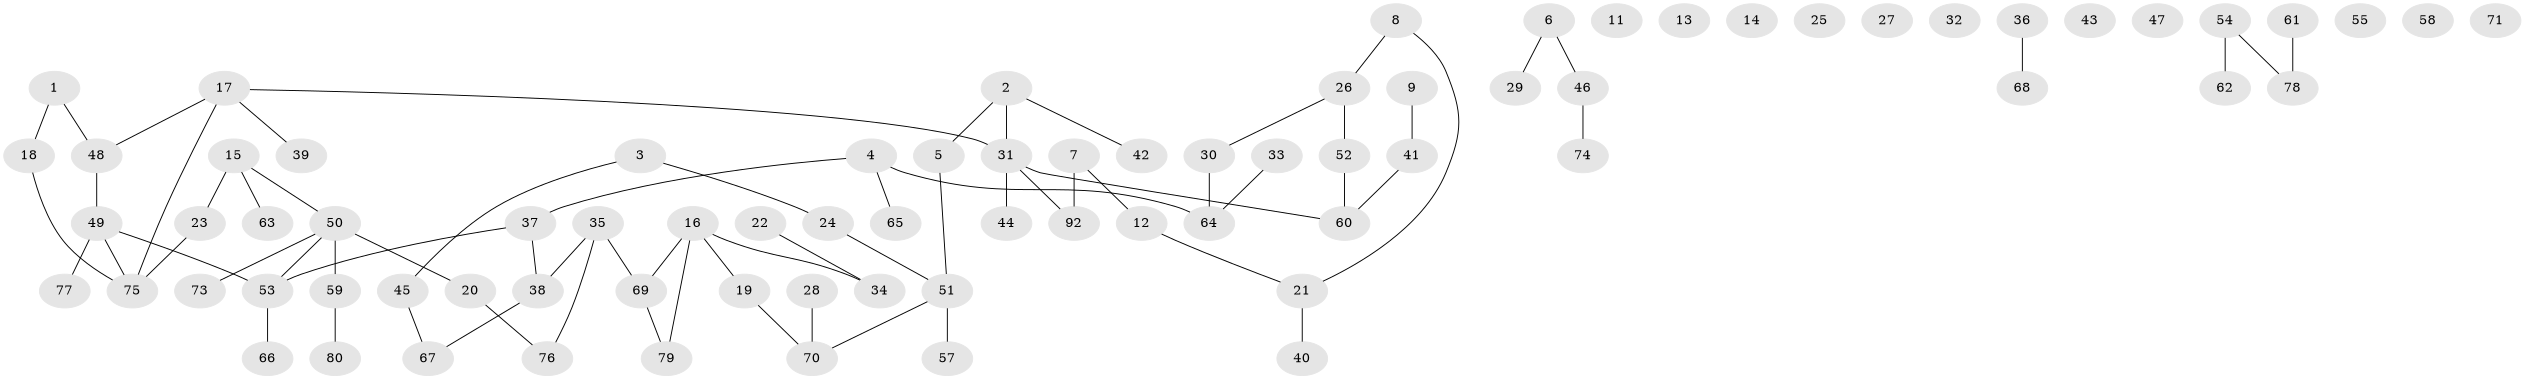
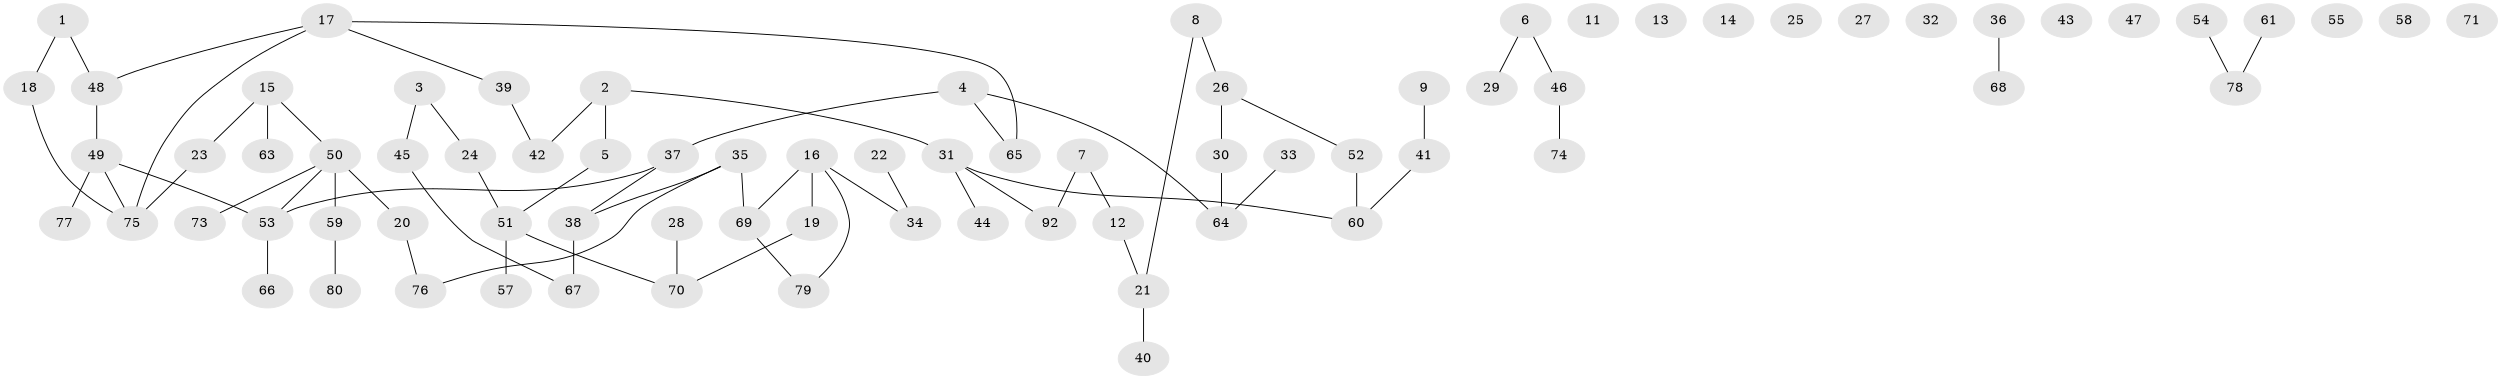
node "62": removed
edge "17" -- "31": now "17" -- "65"
edge "39" -- "42": added
